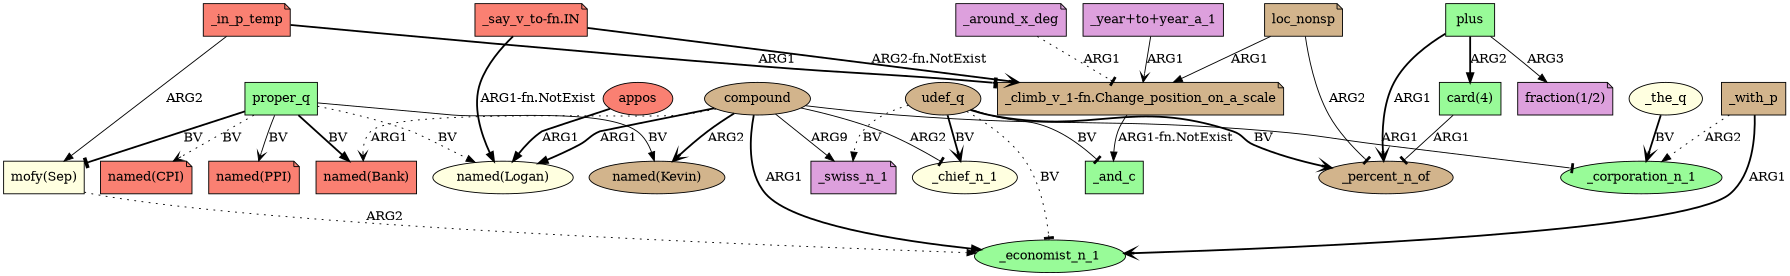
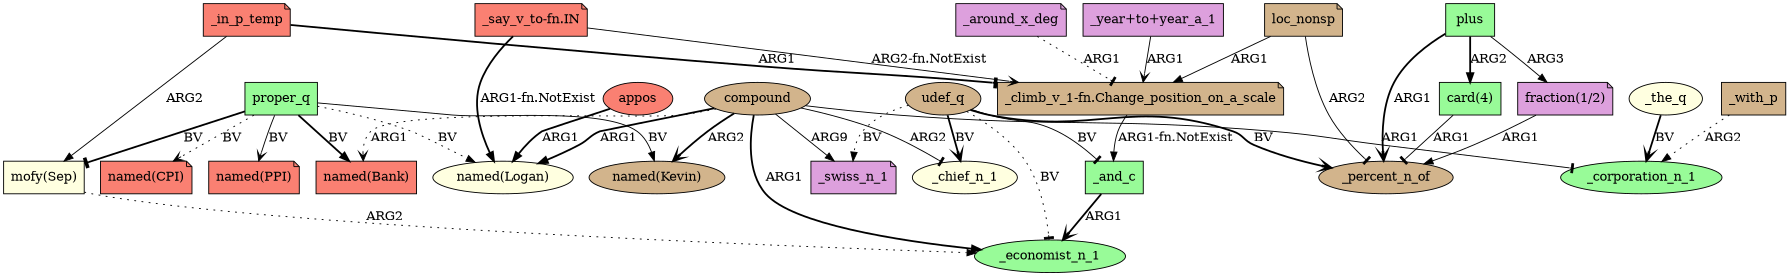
edge "_say_v_to-fn.IN" -> "_climb_v_1-fn.Change_position_on_a_scale": style bold -> solid
edge "fraction(1/2)" -> "_percent_n_of": added, label "ARG1"
edge "_with_p" -> "_economist_n_1": now "_and_c" -> "_economist_n_1"
